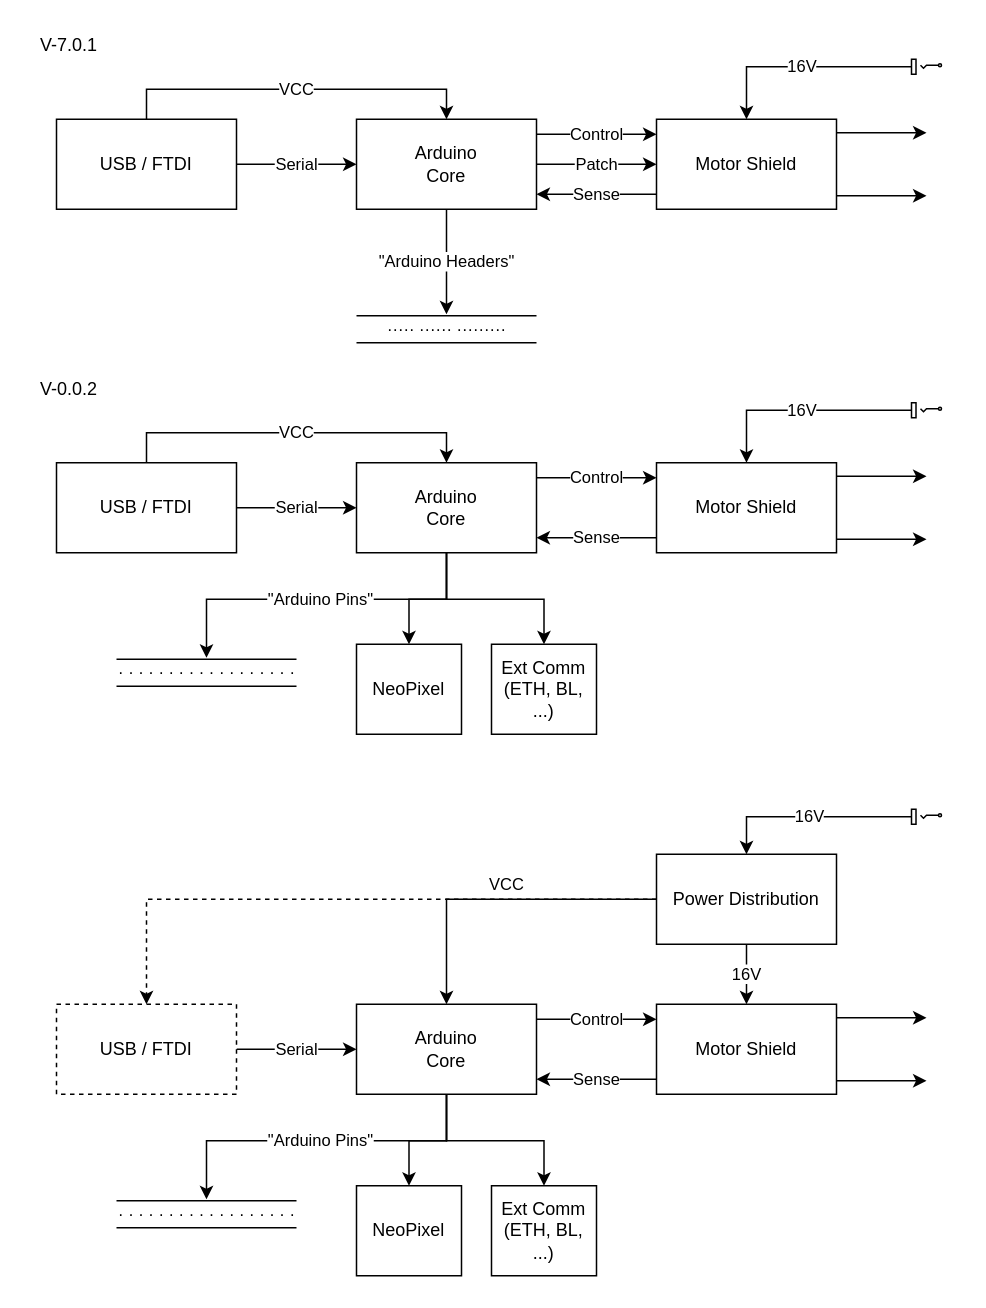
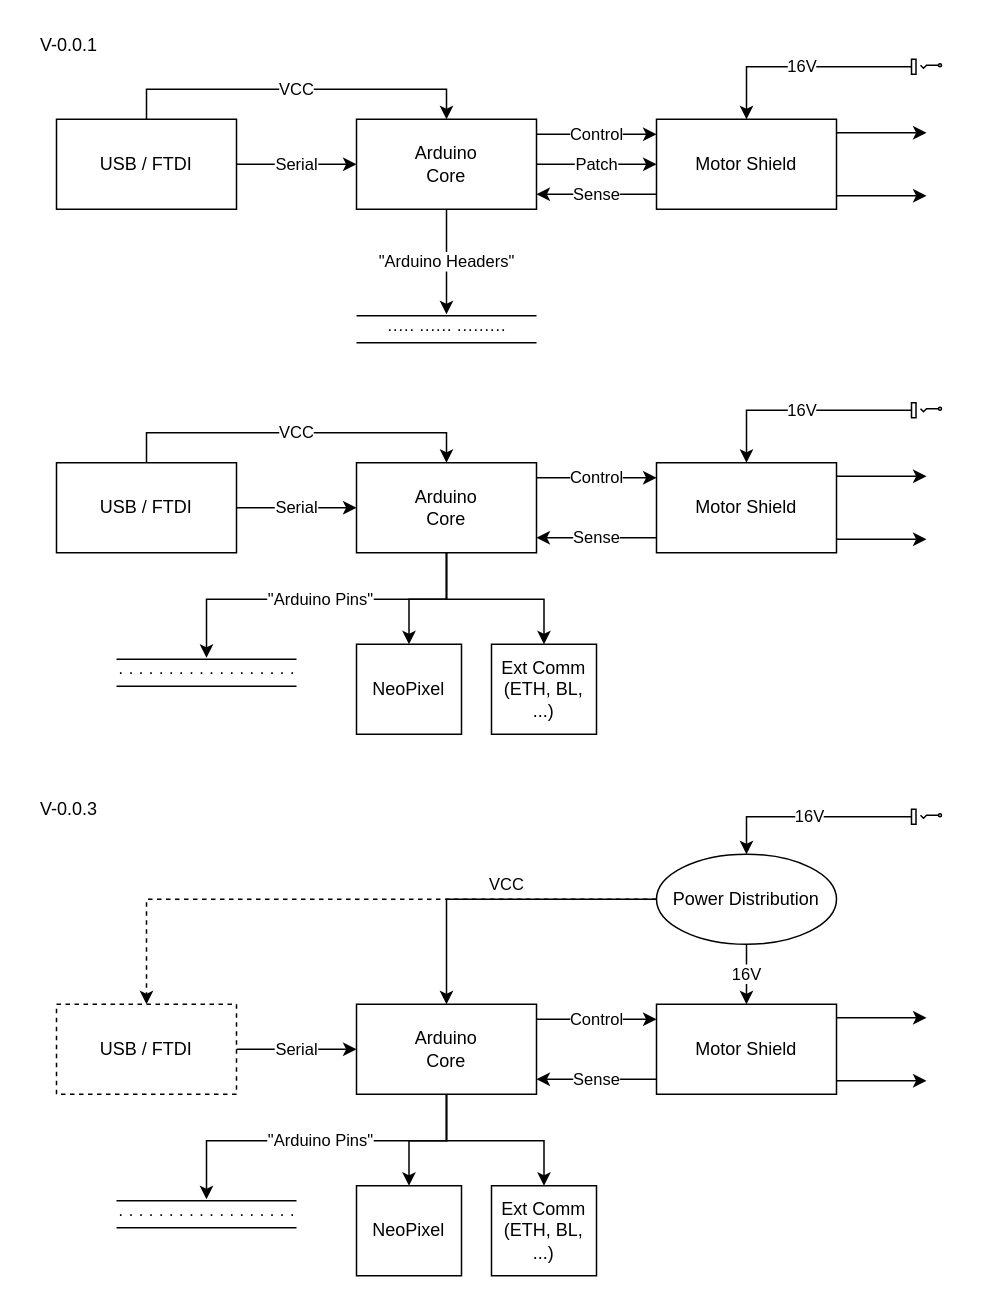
node "V-7.0.1": label "V-7.0.1" -> "V-0.0.1"
node "V-0.0.2": removed
node "V-0.0.3": added
node "Power Distribution": shape rectangle -> ellipse
